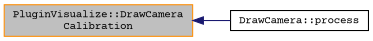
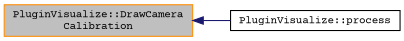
node "DrawCamera::process": label "DrawCamera::process" -> "PluginVisualize::process"
